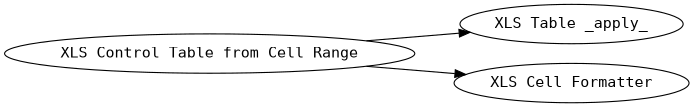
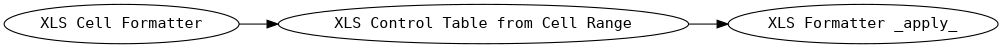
node "XLS Table _apply_": label "XLS Table _apply_" -> "XLS Formatter _apply_"
edge "XLS Control Table from Cell Range" -> "XLS Cell Formatter": reversed
